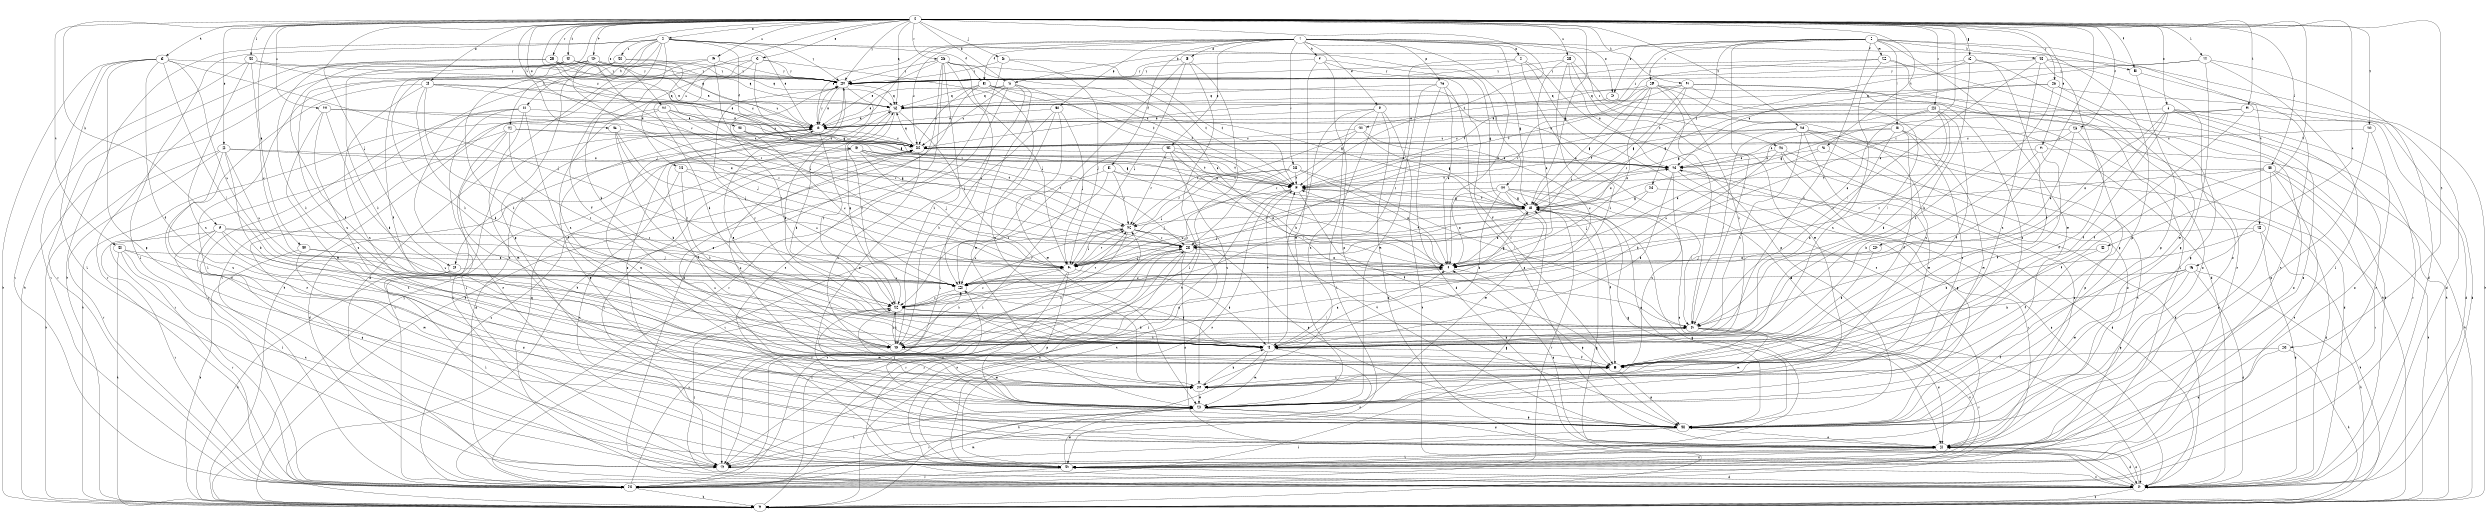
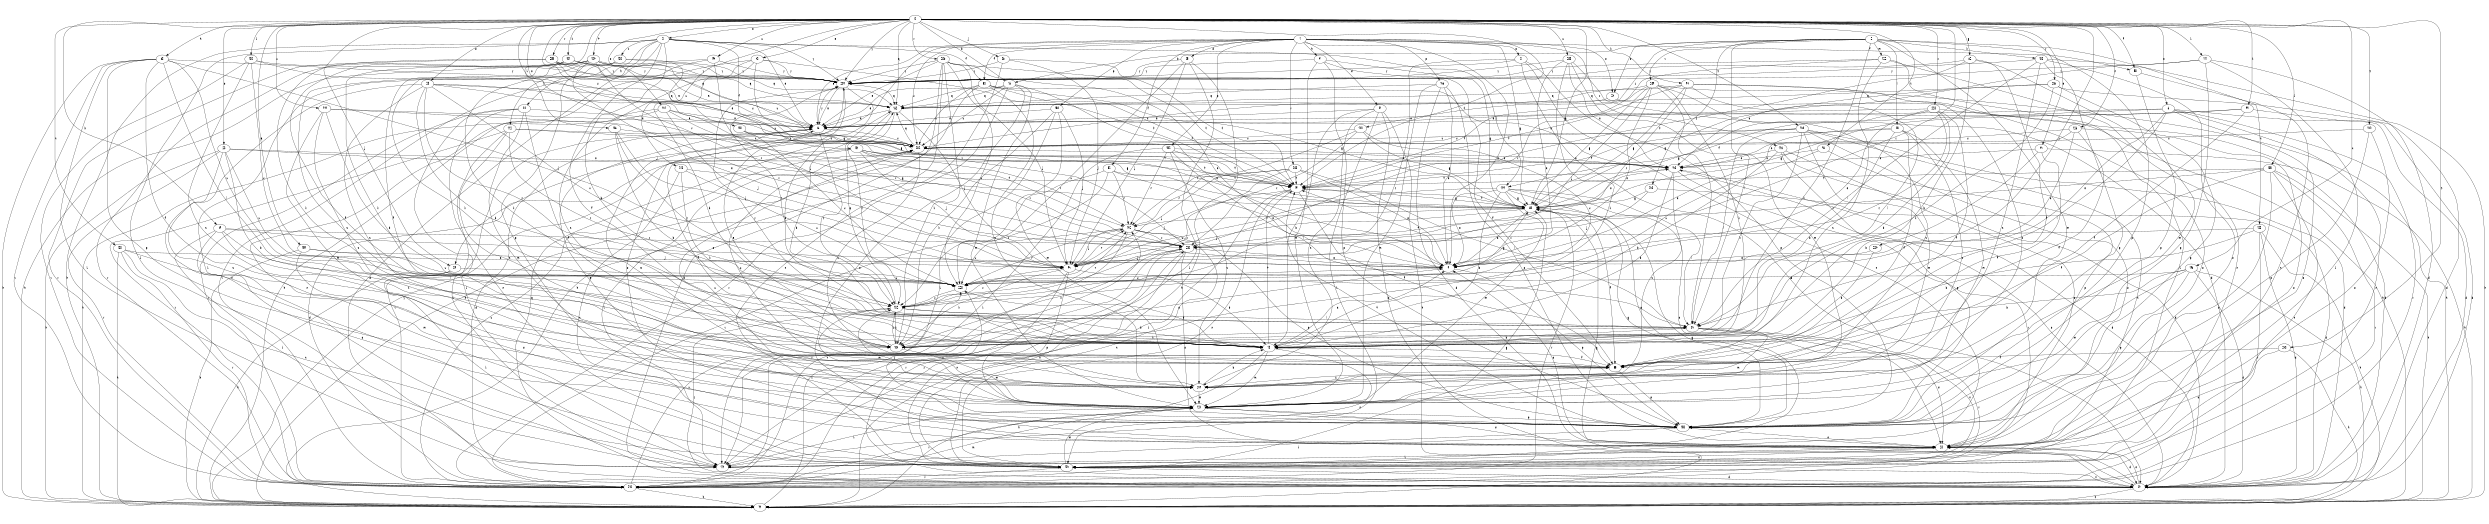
node "40": label "40" -> "46"
edge "20" -> "220": added, label "w"
node "183": removed
edge "6" -> "55": now "6" -> "179"
edge "69" -> "210": now "133" -> "210"
